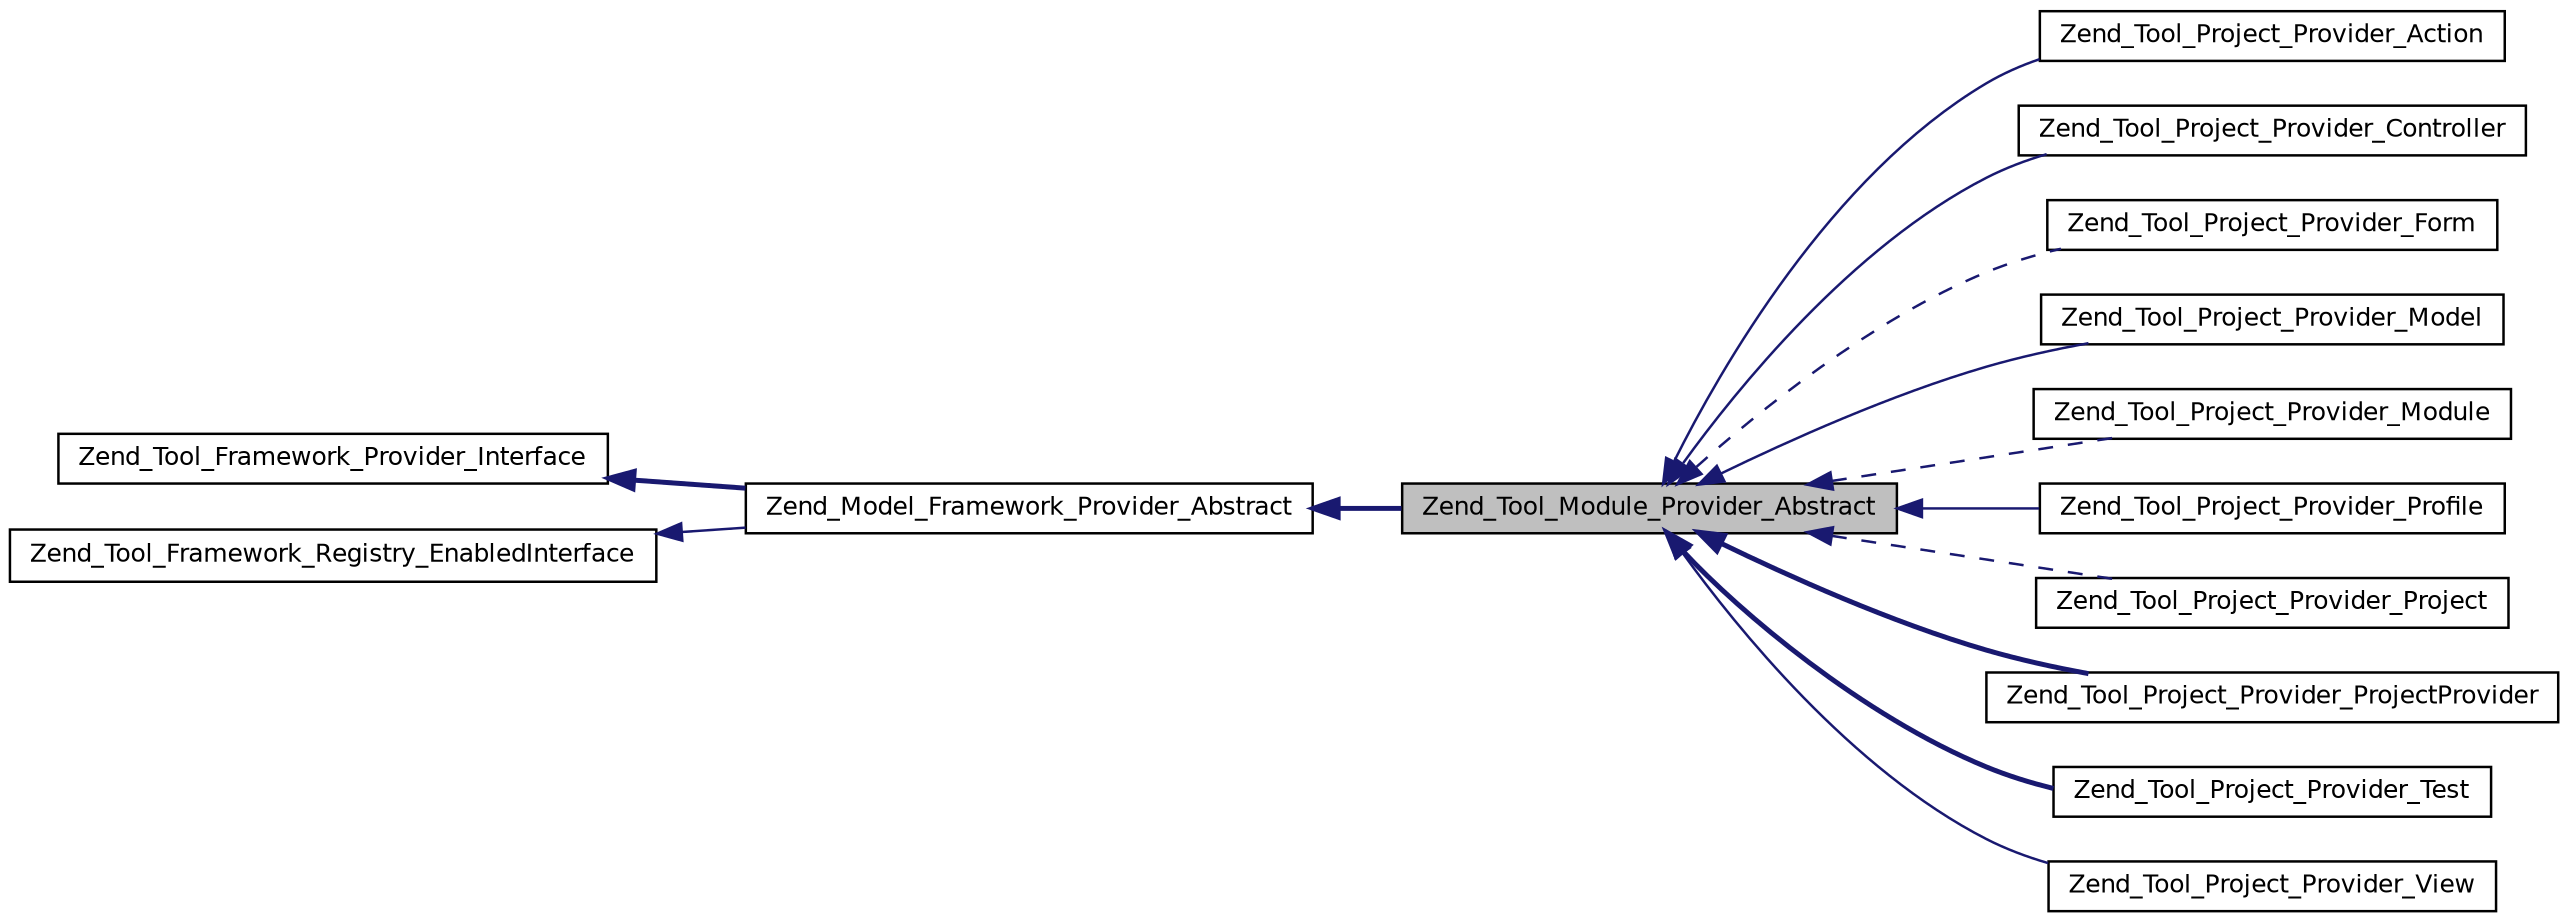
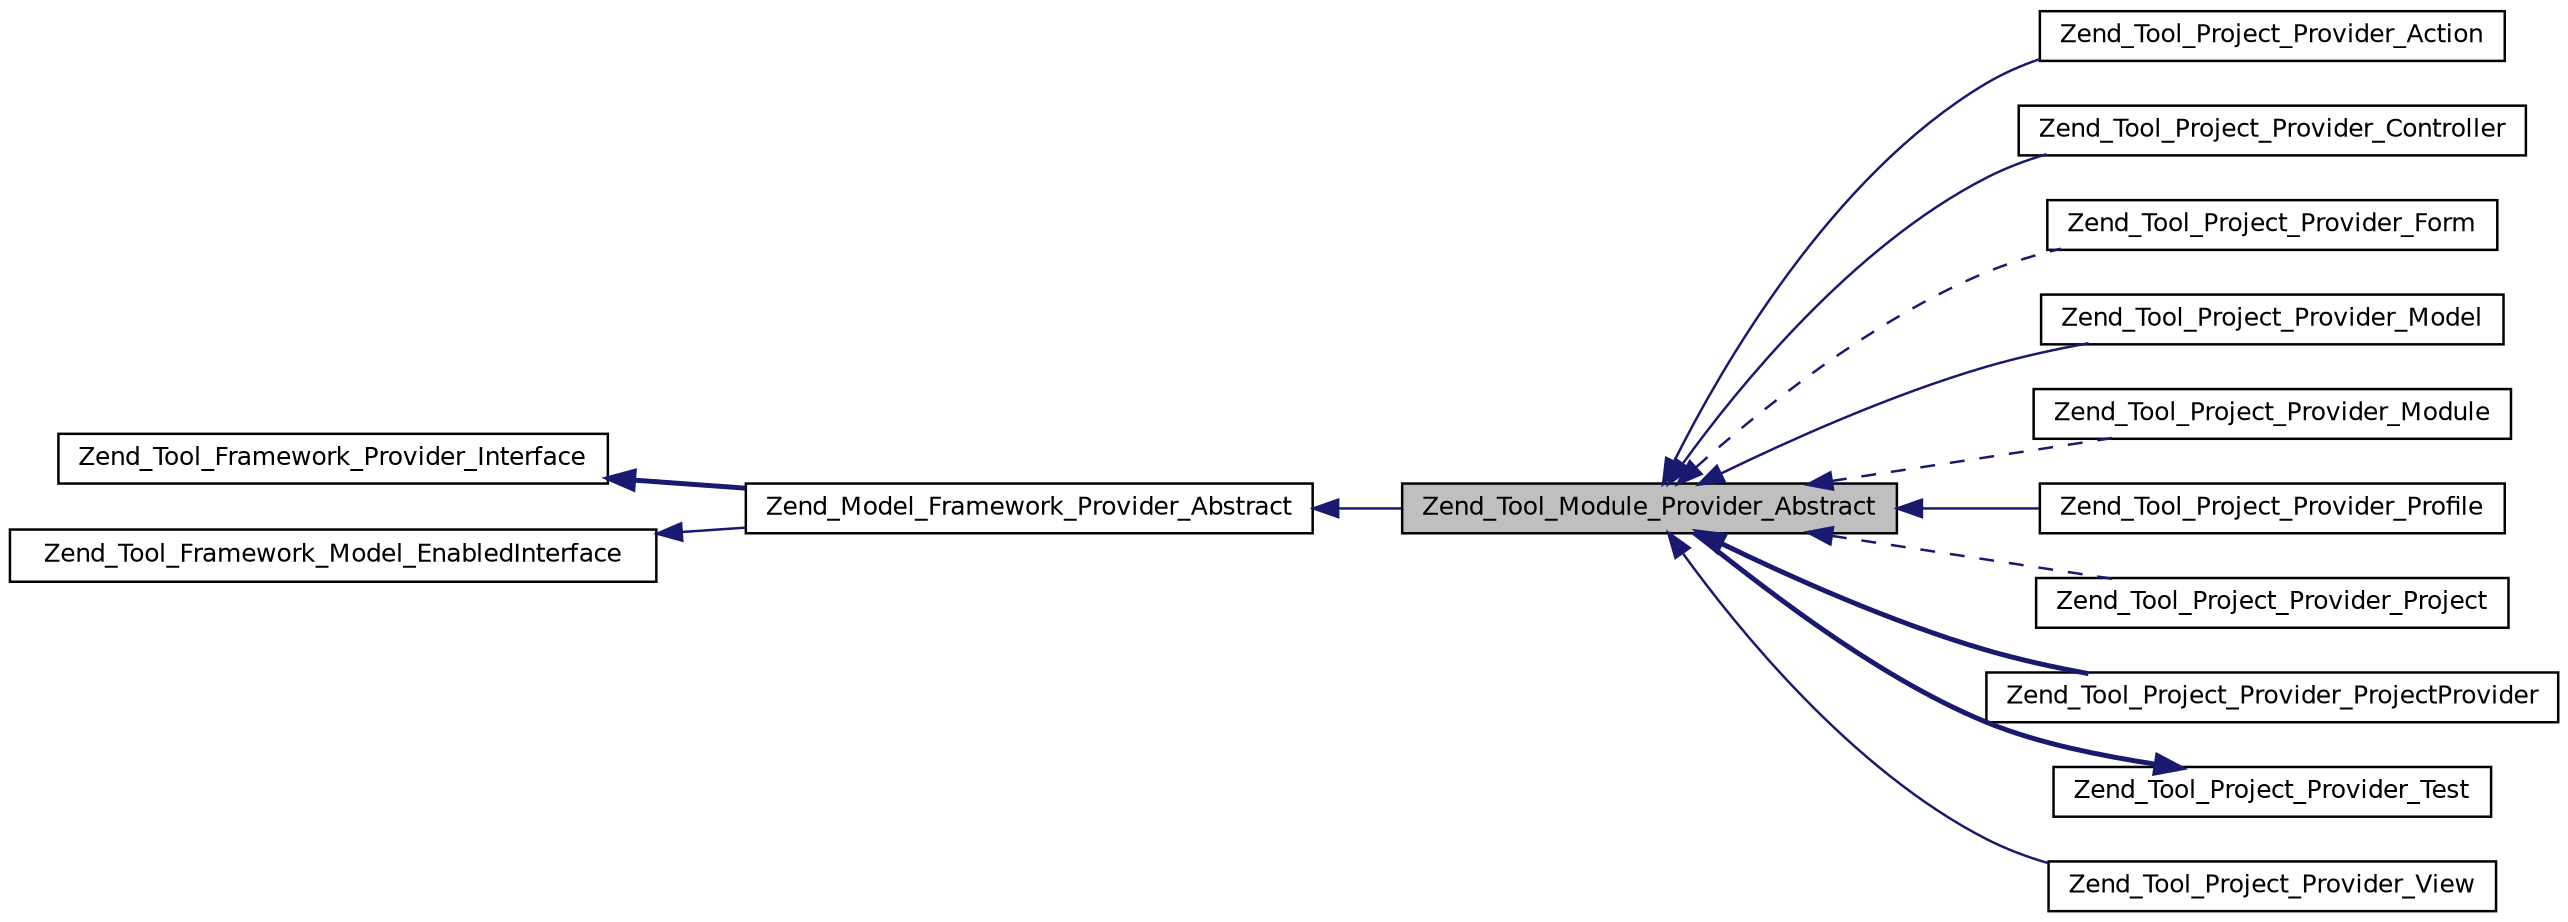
edge "Zend_Tool_Module_Provider_Abstract" -> "Zend_Model_Framework_Provider_Abstract": style bold -> solid
node "Zend_Tool_Framework_Registry_EnabledInterface": label "Zend_Tool_Framework_Registry_EnabledInterface" -> "Zend_Tool_Framework_Model_EnabledInterface"
edge "Zend_Tool_Project_Provider_Test" -> "Zend_Tool_Module_Provider_Abstract": reversed
